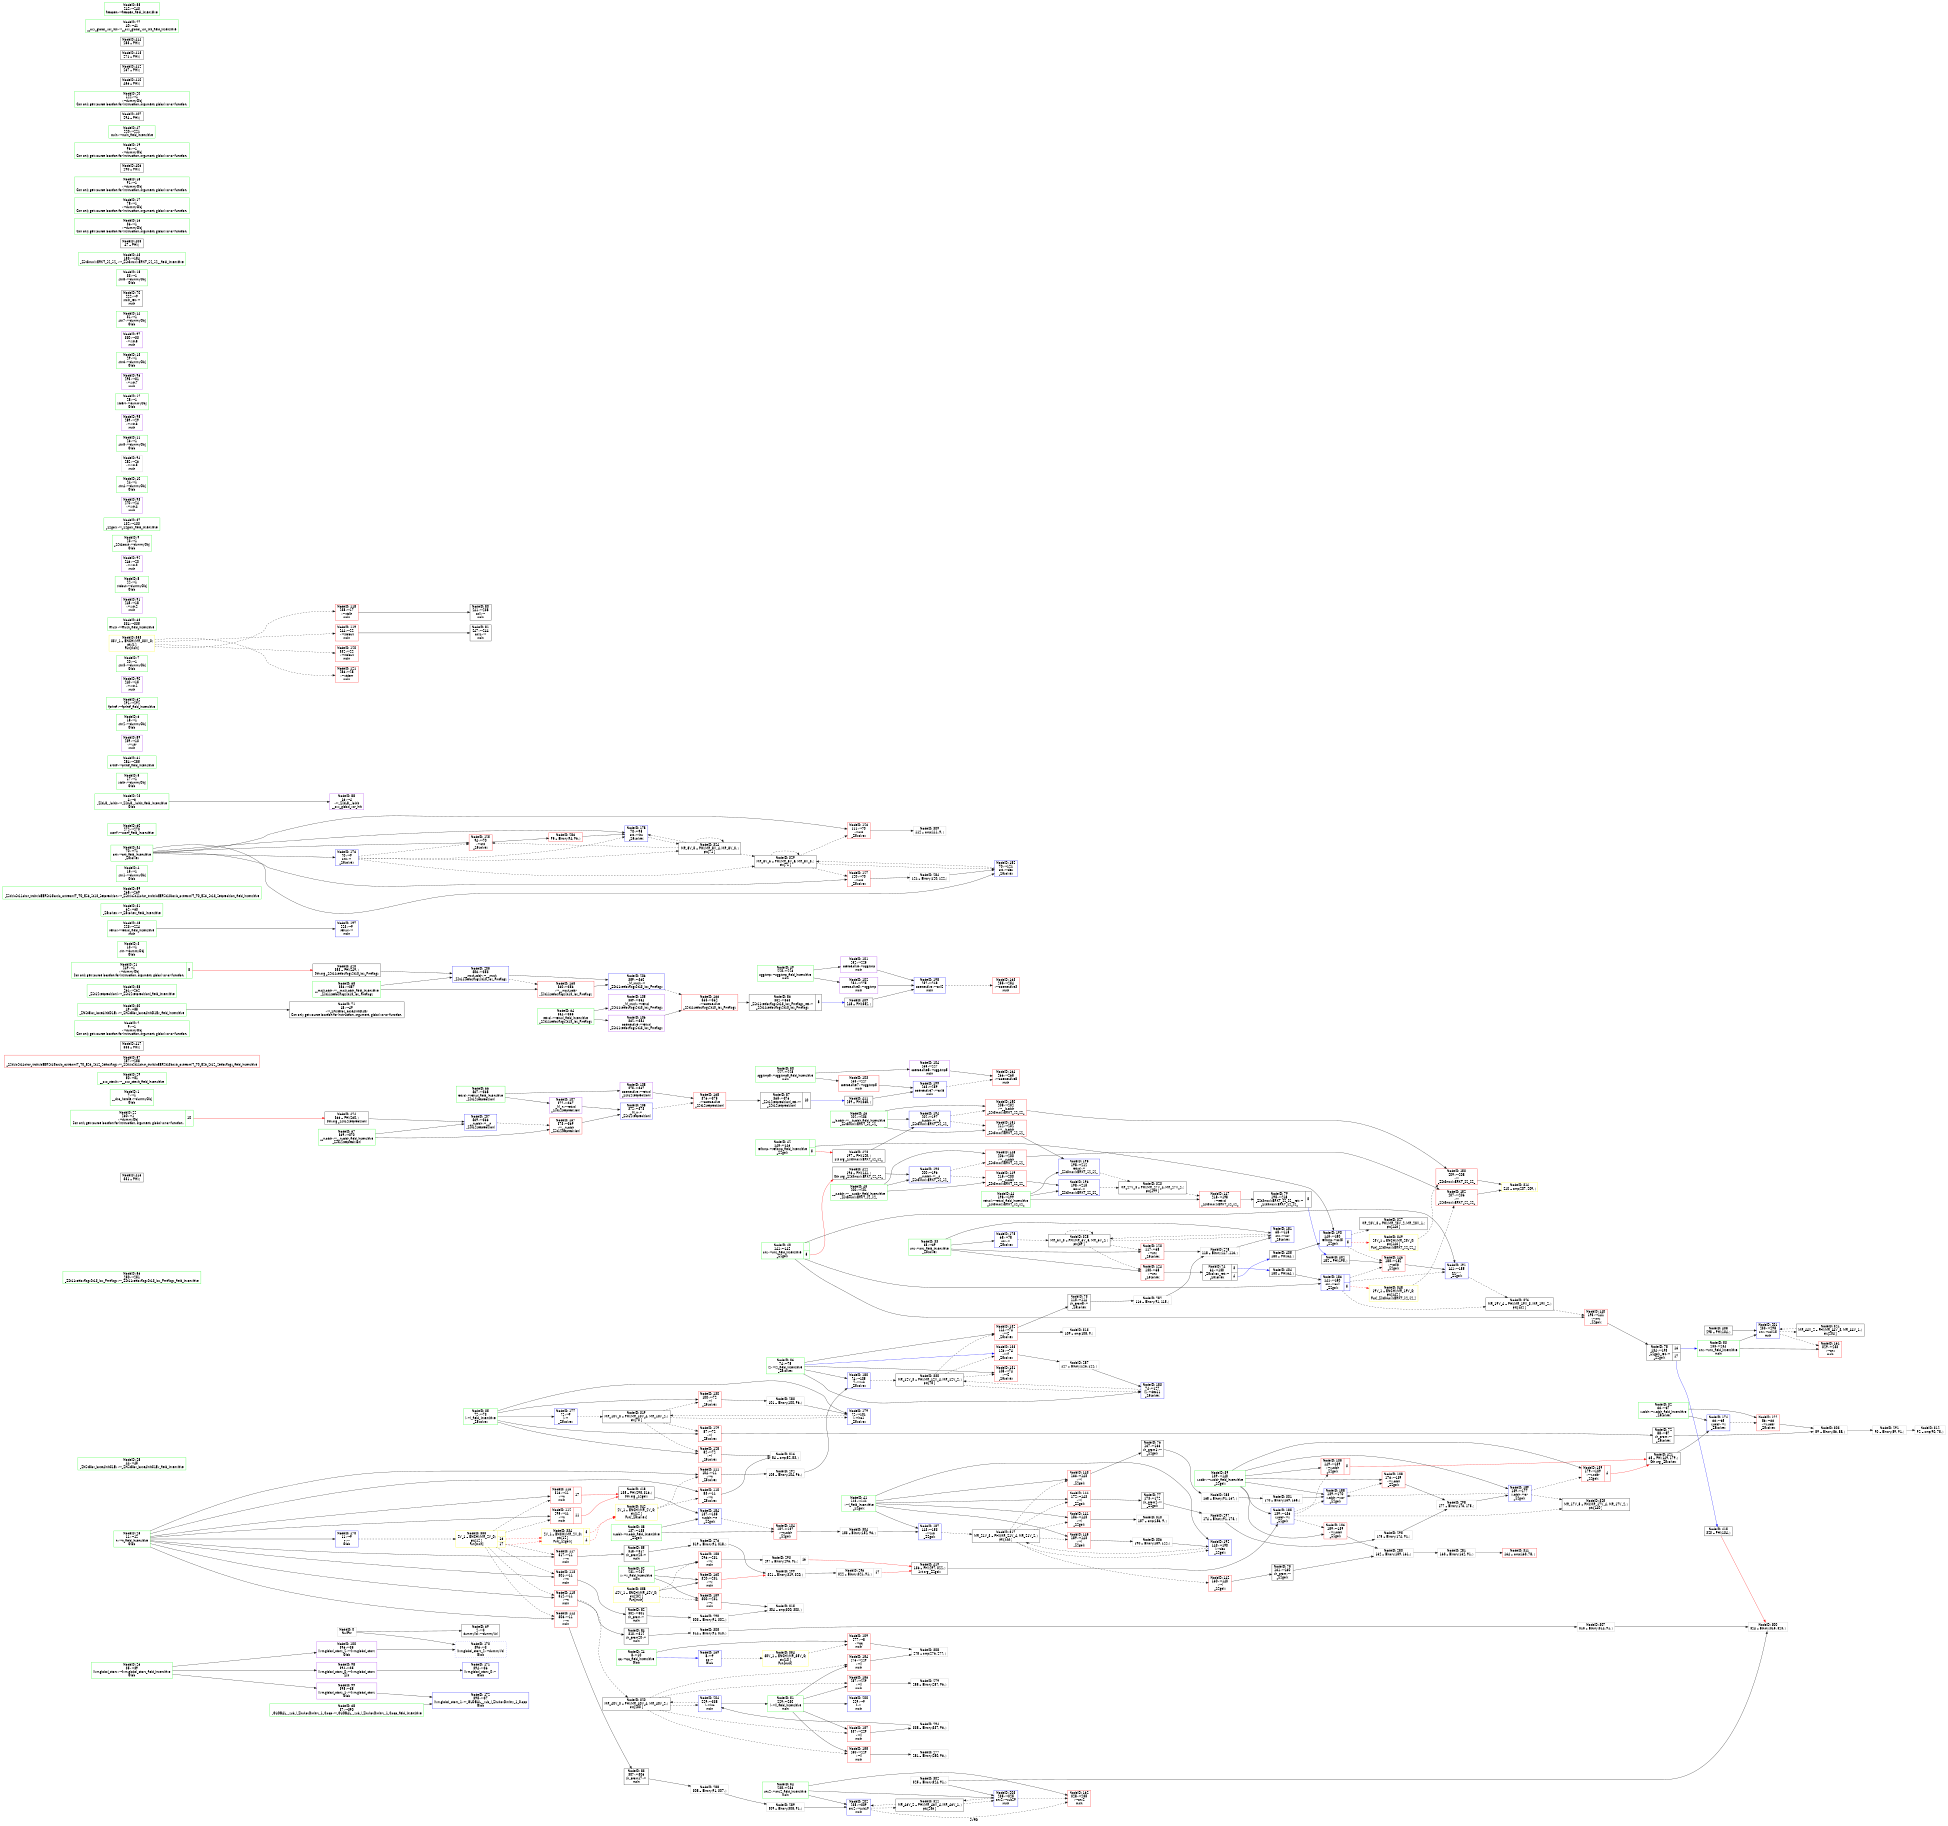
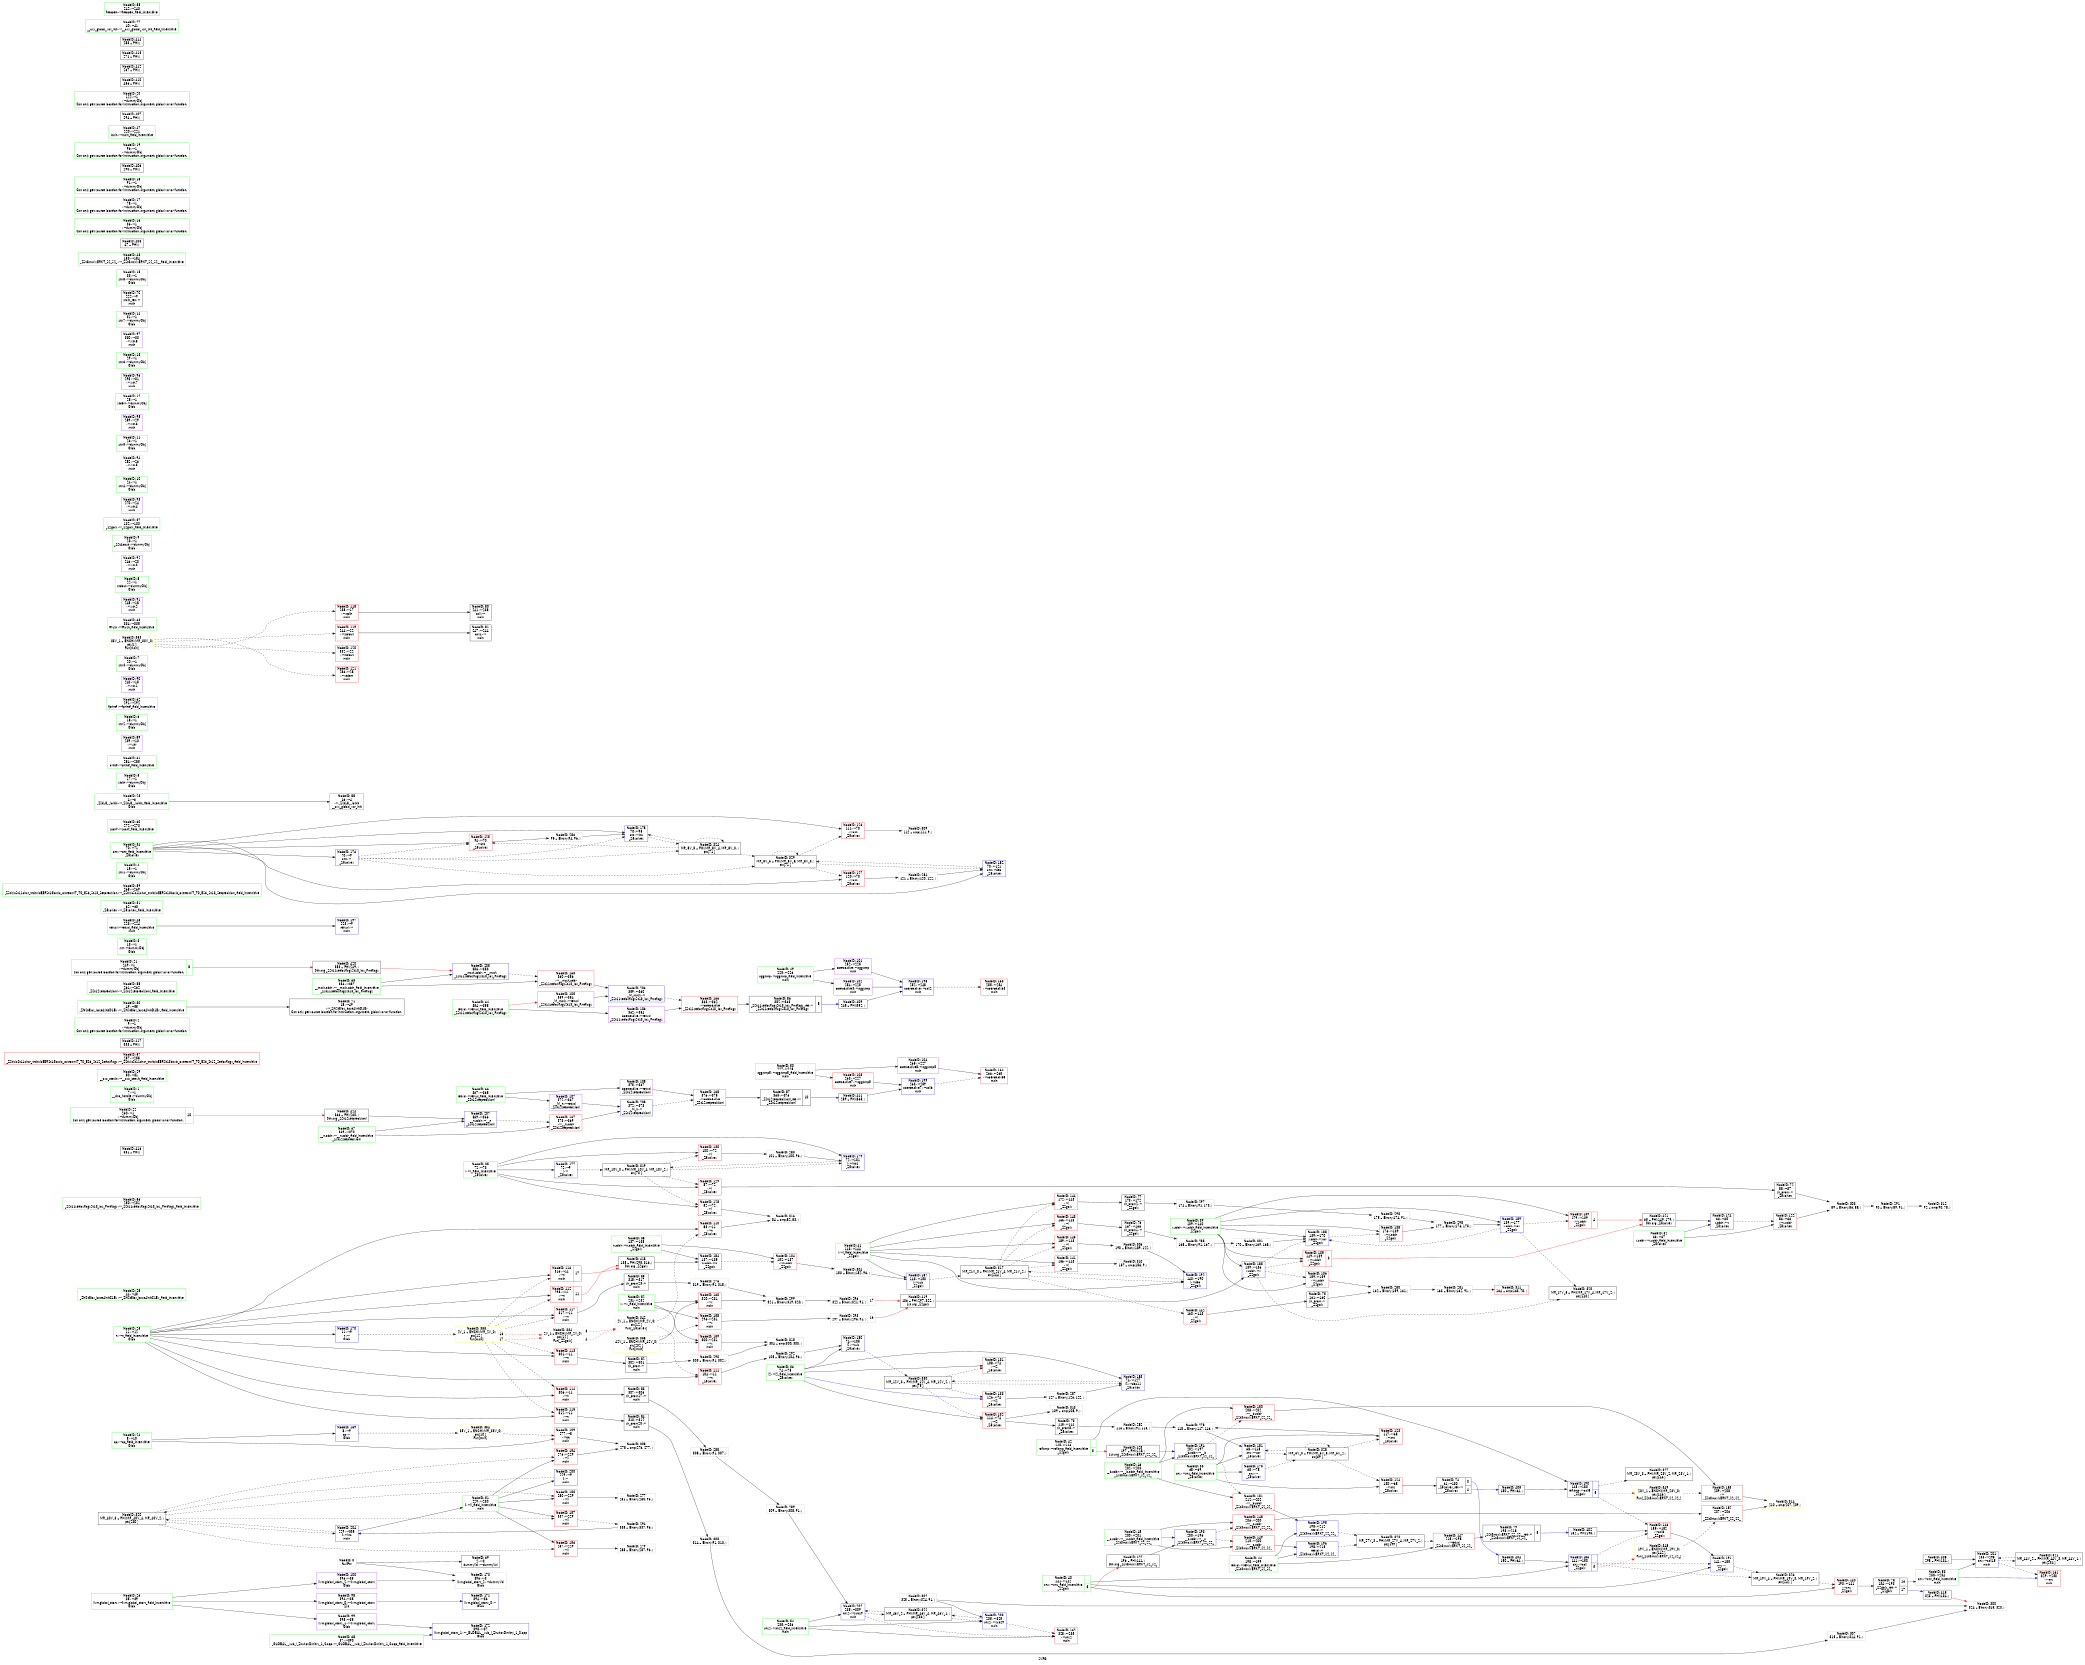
node "NodeID: 286": color red -> grey
edge "NodeID: 420" -> "NodeID: 205": color black -> red
edge "NodeID: 205" -> "NodeID: 206": now "NodeID: 105" -> "NodeID: 206"
edge "NodeID: 64" -> "NodeID: 105": color black -> red
edge "NodeID: 53" -> "NodeID: 161": color black -> blue
edge "NodeID: 160" -> "NodeID: 299": color red -> black
edge "NodeID: 115" -> "NodeID: 320": now "NodeID: 200" -> "NodeID: 320"
edge "NodeID: 24" -> "NodeID: 169": color blue -> black
edge "NodeID: 157" -> "NodeID: 294": style solid -> dashed
